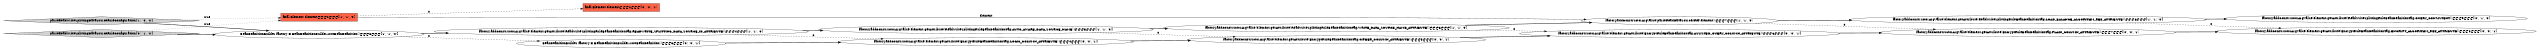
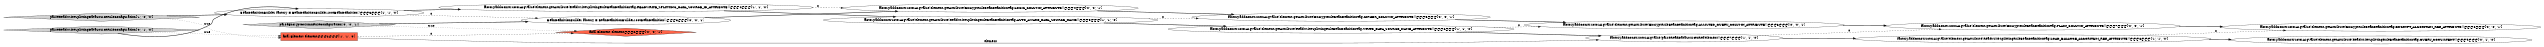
node "final Element element@@@2@@@['0', '0', '1']": shape box -> diamond
node "parseEncryptColumnRuleConfiguration['0', '0', '1']": added
